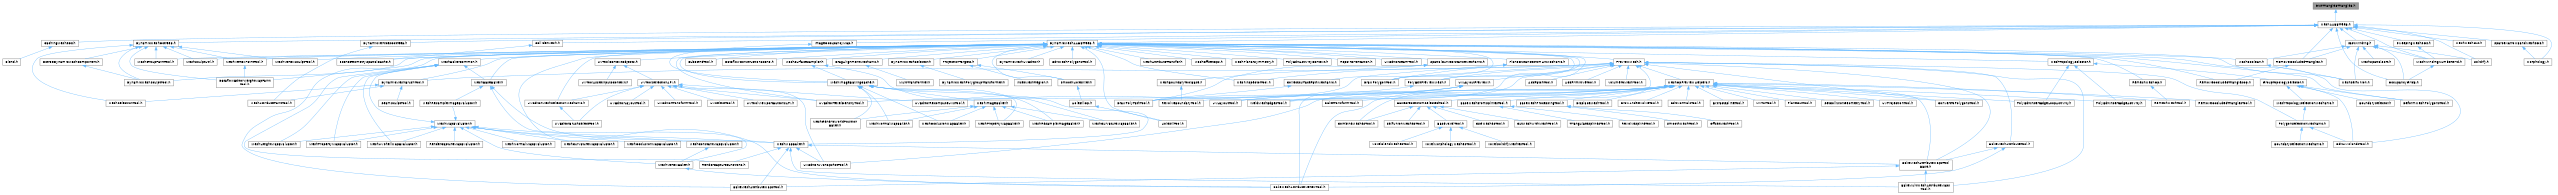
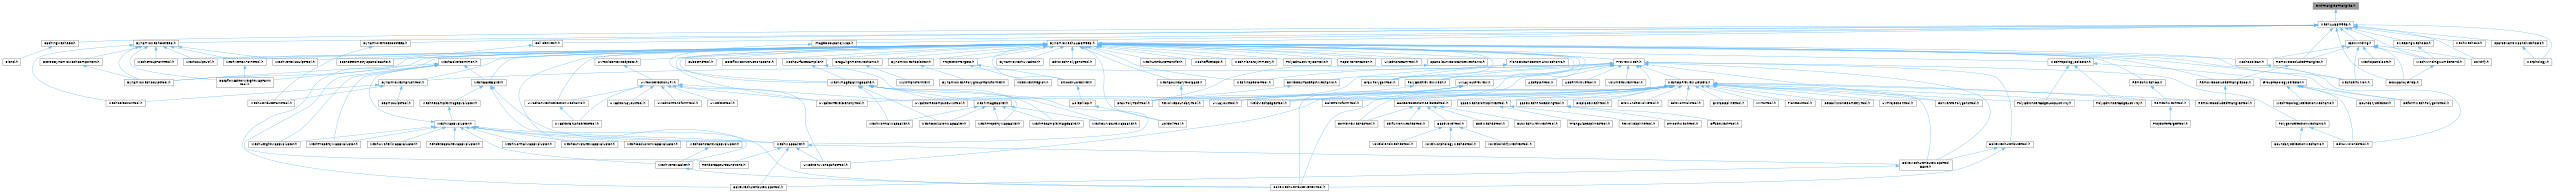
edge "MeshBoundaryToolBase.h" -> "SpatialCurveDistanceMechanic.h": now "MeshBoundaryToolBase.h" -> "DynamicMeshAABBTree3.h"
edge "MeshUVShellMapEvaluator.h" -> "MeshBakerCommon.h": now "DynamicMeshSculptTool.h" -> "MeshBakerCommon.h"
node "UVToolAssetInputsContext.h": removed
edge "RemoveOccludedTrianglesTool.h" -> "RemoveOccludedTrianglesOp.h": added
node "UVToolViewportButtonsAPI.h": removed
edge "MeshResampleImageEvaluator.h" -> "MeshMapEvaluator.h": reversed
edge "PolygonSelectionMechanic.h" -> "MeshTopologySelectionMechanic.h": removed
node "MeshGenericWorldPosition Baker.h": removed
node "ProjectToTargetTool.h": added
node "BakeMultiMeshAttributeMaps Tool.h": removed
